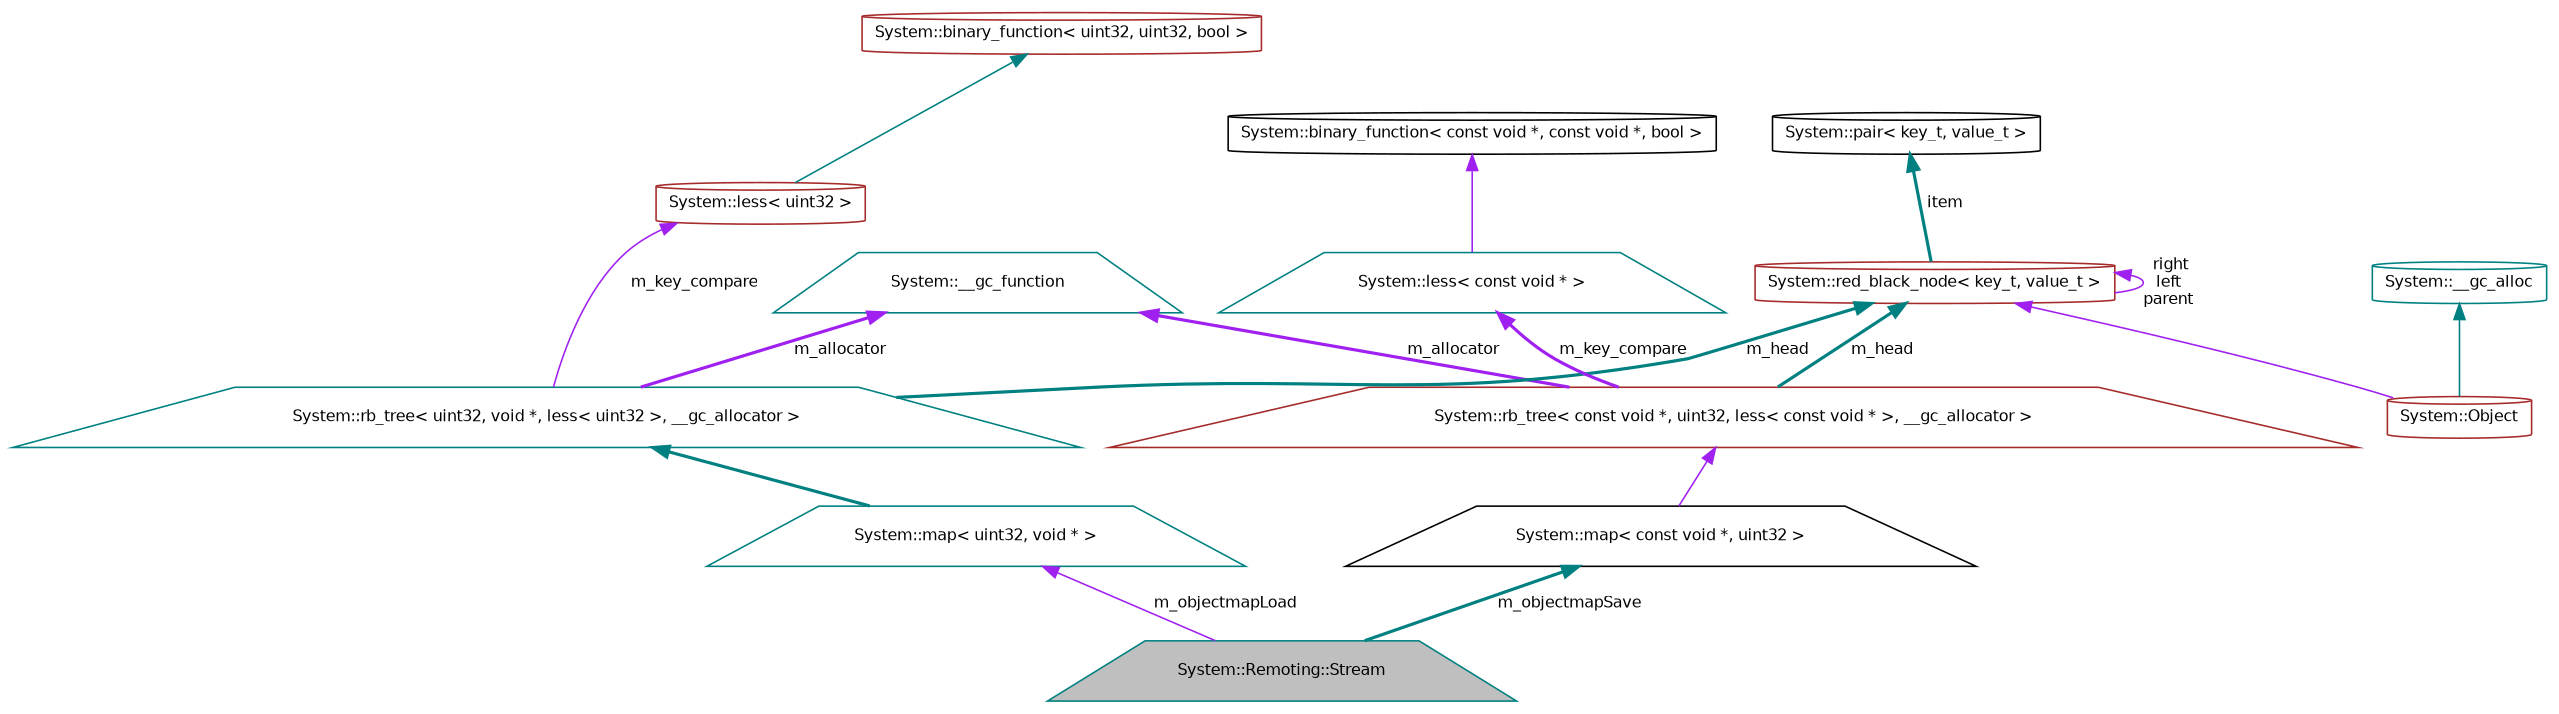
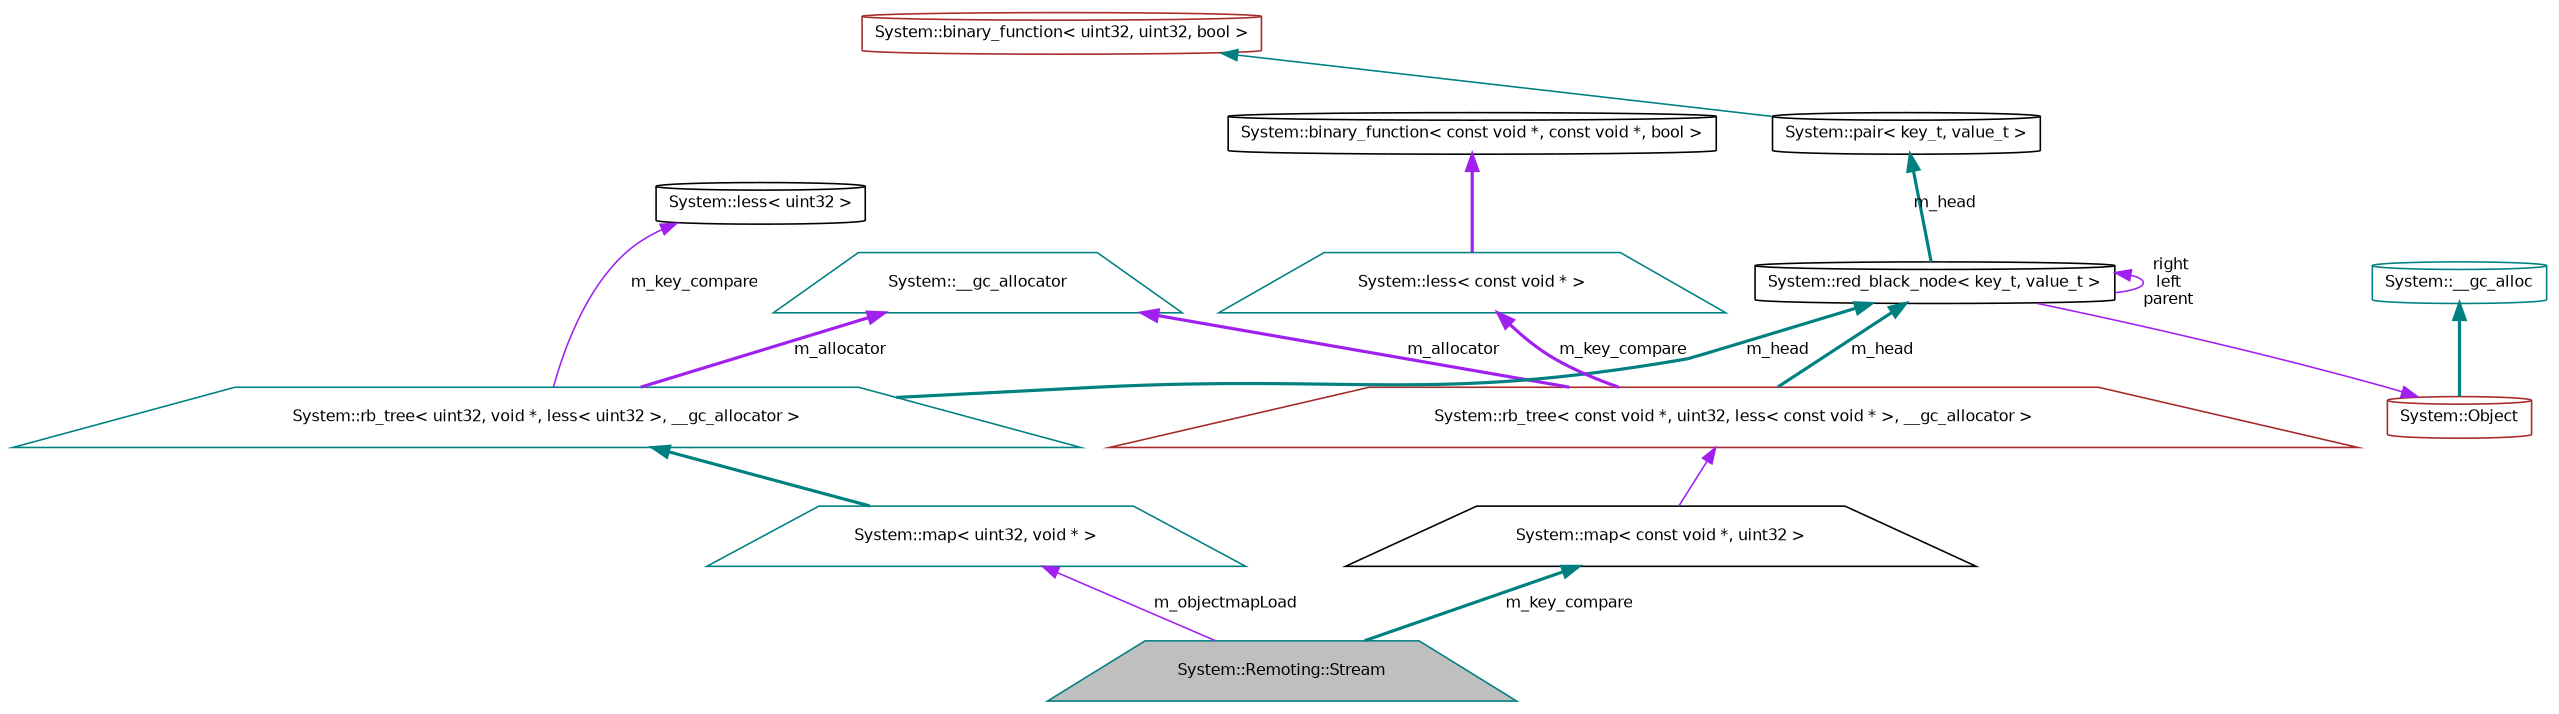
edge "System::less< uint32 >" -> "System::binary_function< uint32, uint32, bool >": now "System::pair< key_t, value_t >" -> "System::binary_function< uint32, uint32, bool >"
node "System::less< uint32 >": color brown -> black
edge "System::red_black_node< key_t, value_t >" -> "System::pair< key_t, value_t >": label " item" -> " m_head"
edge "System::less< const void * >" -> "System::binary_function< const void *, const void *, bool >": style solid -> bold
node "System::__gc_function": label "System::__gc_function" -> "System::__gc_allocator"
node "System::red_black_node< key_t, value_t >": color brown -> black
edge "System::Object" -> "System::red_black_node< key_t, value_t >": reversed
edge "System::Object" -> "System::__gc_alloc": style solid -> bold
edge "System::Remoting::Stream" -> "System::map< const void *, uint32 >": label " m_objectmapSave" -> " m_key_compare"
